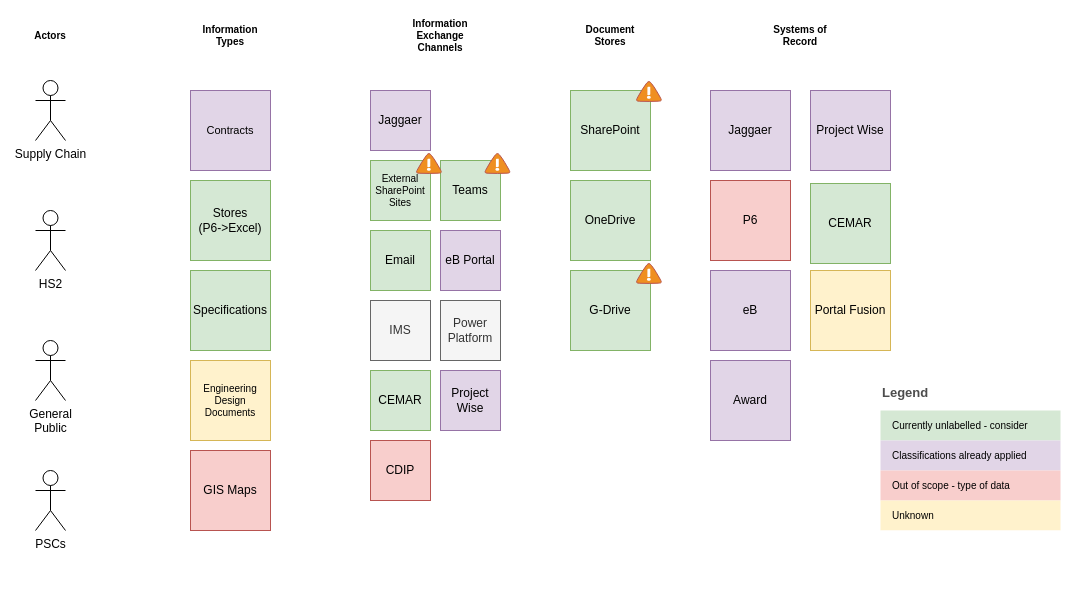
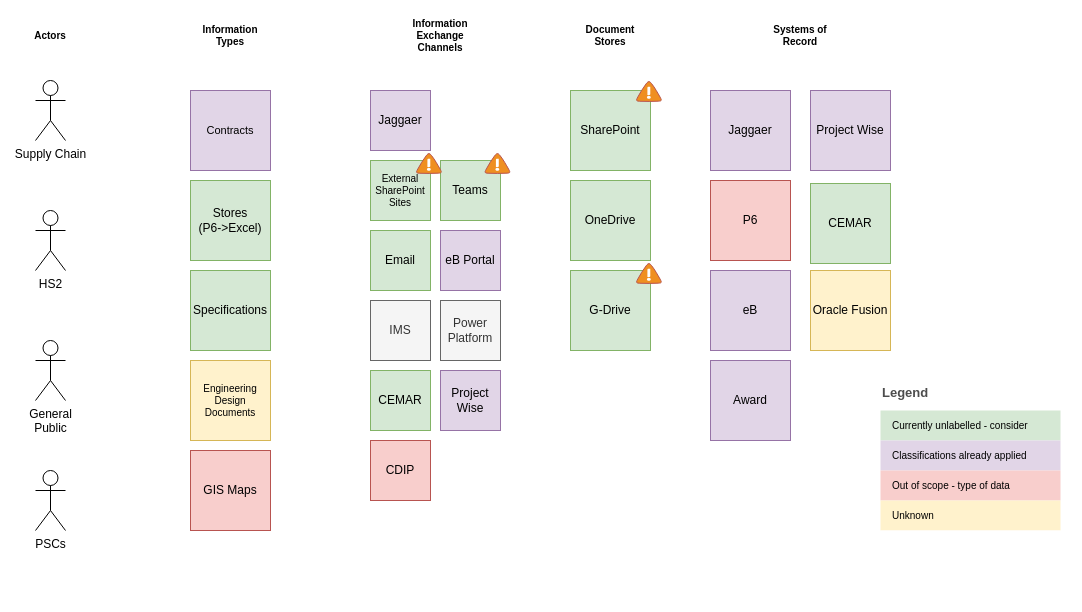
node "Portal Fusion": label "Portal Fusion" -> "Oracle Fusion"
